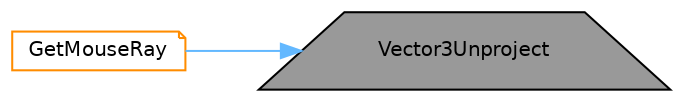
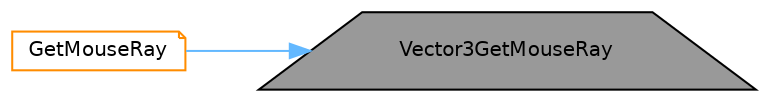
node "Vector3Unproject": label "Vector3Unproject" -> "Vector3GetMouseRay"
